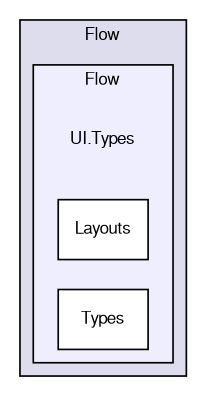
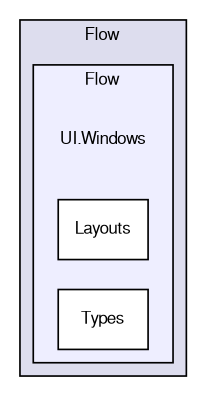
node "UI.Types": label "UI.Types" -> "UI.Windows"
